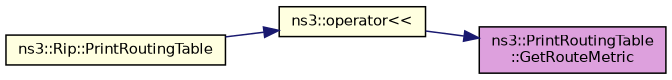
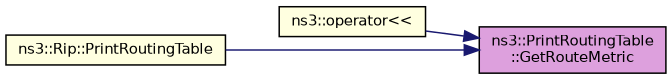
edge "ns3::Rip::PrintRoutingTable" -> "ns3::operator<<": now "ns3::Rip::PrintRoutingTable" -> "ns3::PrintRoutingTable ::GetRouteMetric"
